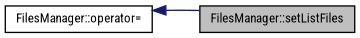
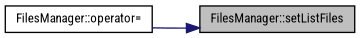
edge "FilesManager::setListFiles" -> "FilesManager::operator=": reversed
